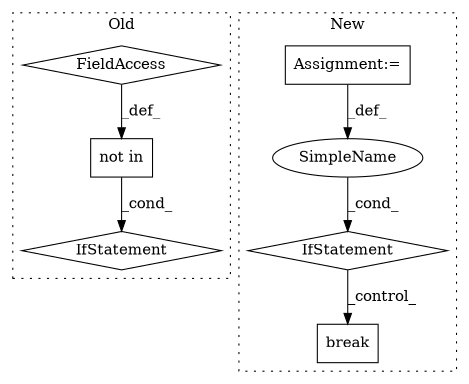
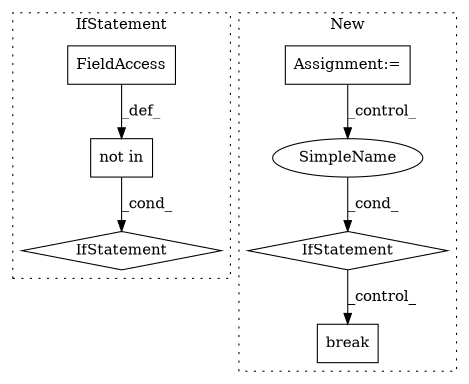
cluster "Old": label "Old" -> "IfStatement"
node "FieldAccess": shape diamond -> box
edge "Assignment:=" -> "SimpleName": label "_def_" -> "_control_"
